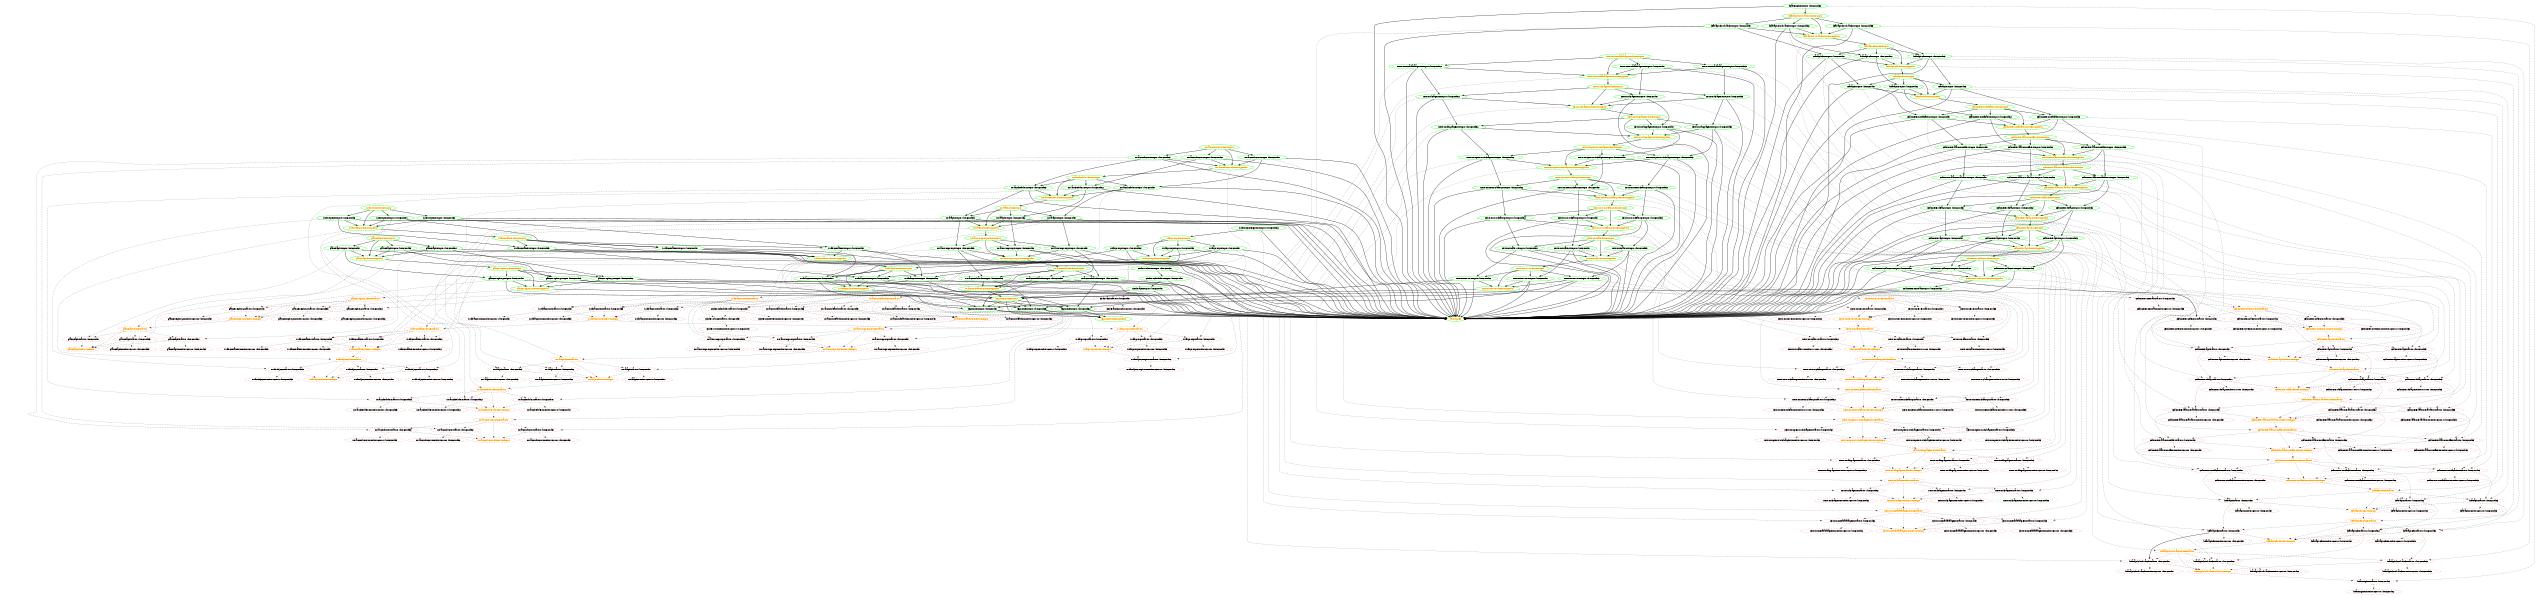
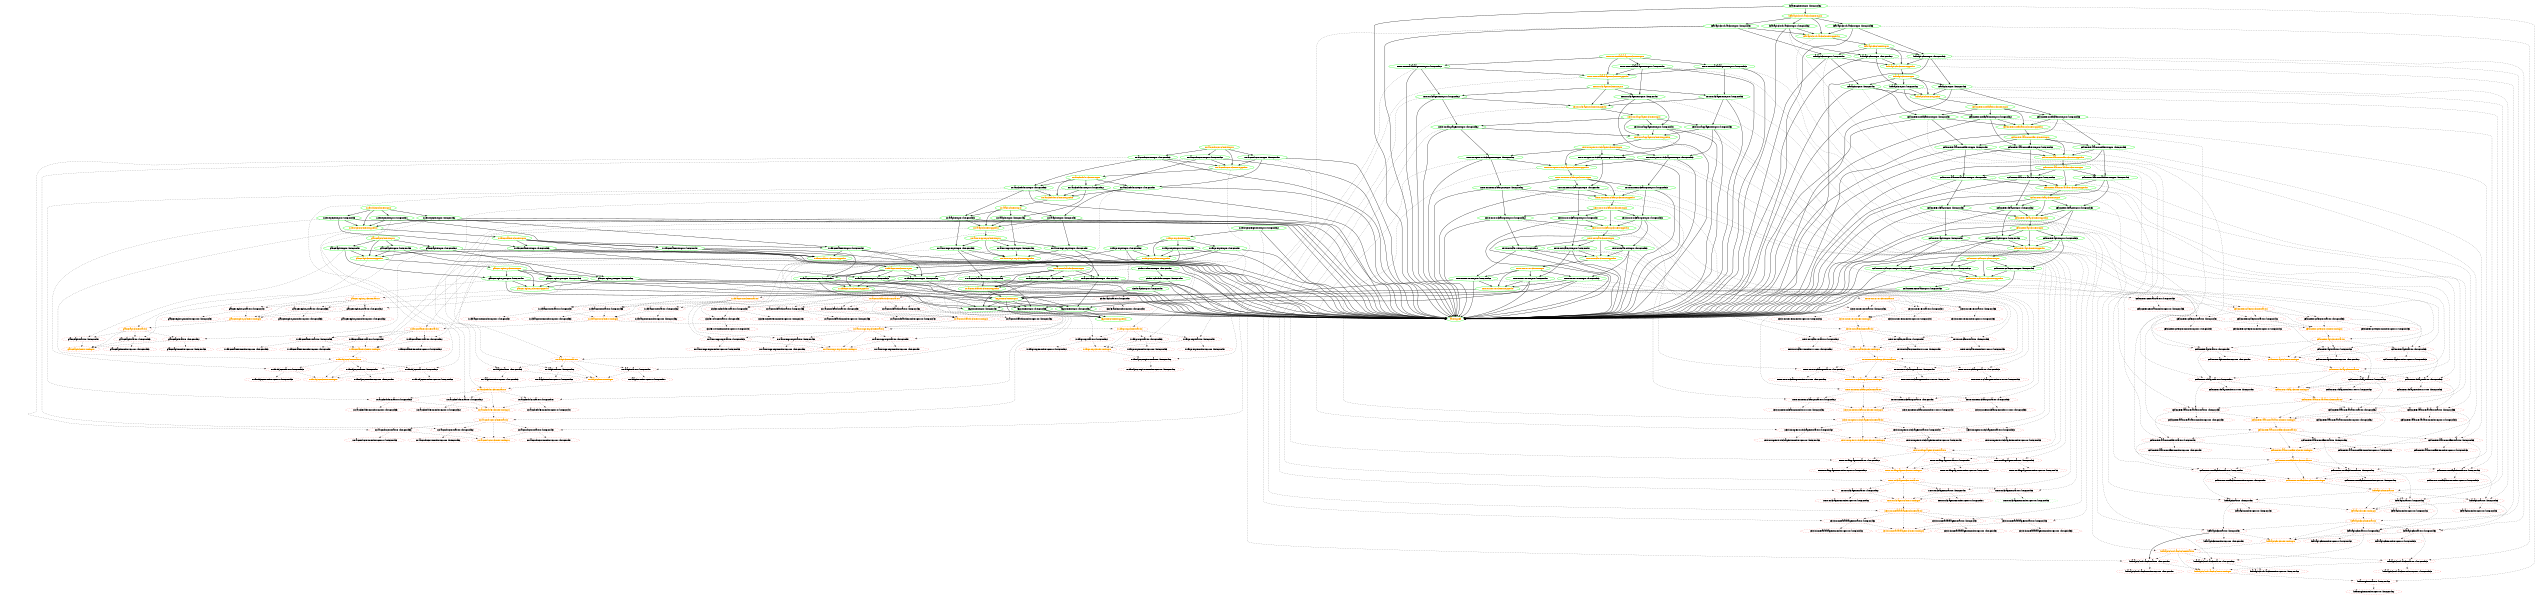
edge "ceilometer-collector_stop_0 rhos6-node1" -> "ceilometer-collector_start_0 rhos6-node1": style bold -> dashed
